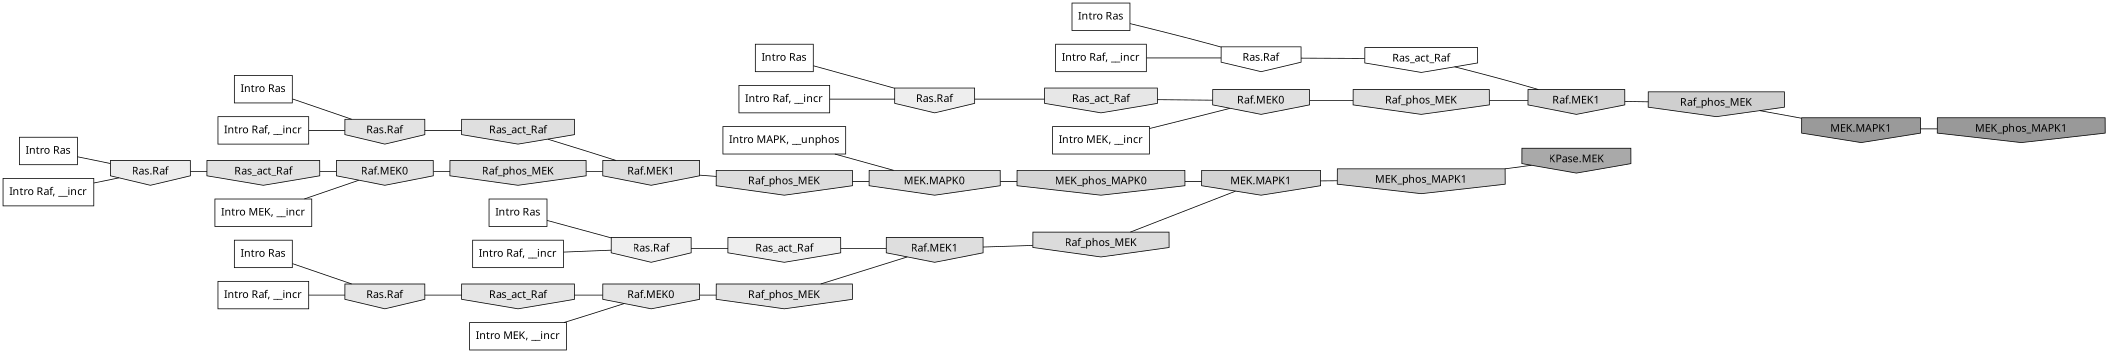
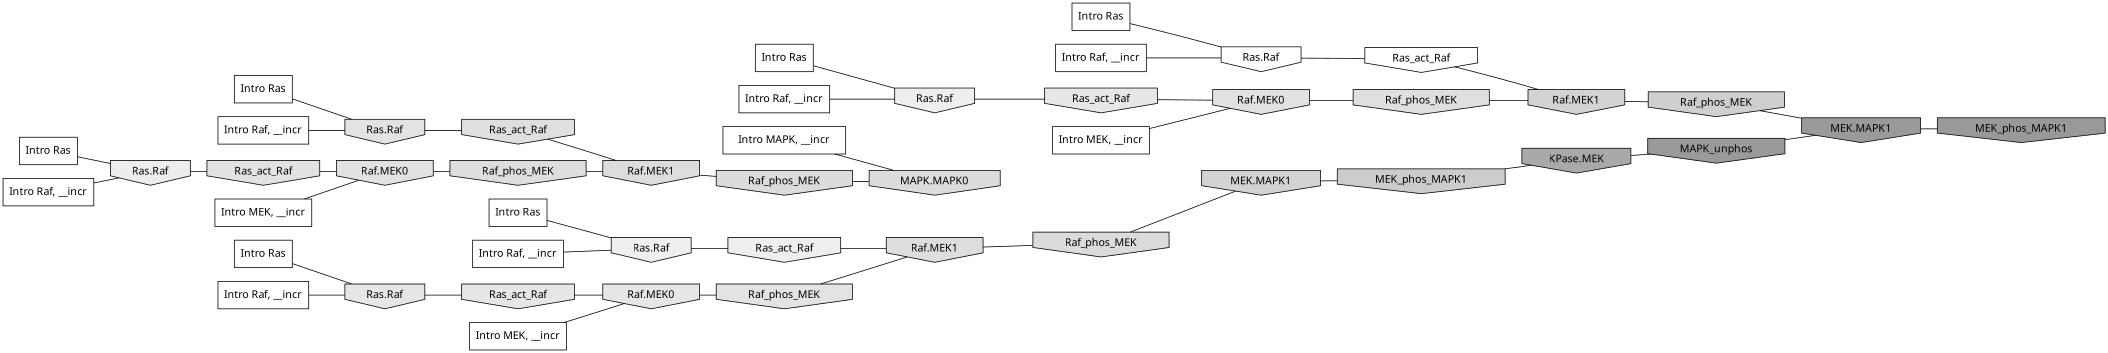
node "Intro MAPK, __unphos": label "Intro MAPK, __unphos" -> "Intro MAPK, __incr"
node "MAPK_unphos": added
node "MEK.MAPK0": label "MEK.MAPK0" -> "MAPK.MAPK0"
node "MEK_phos_MAPK0": removed
